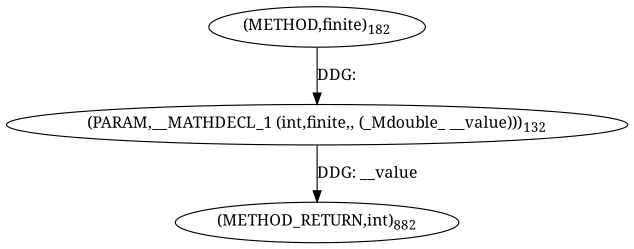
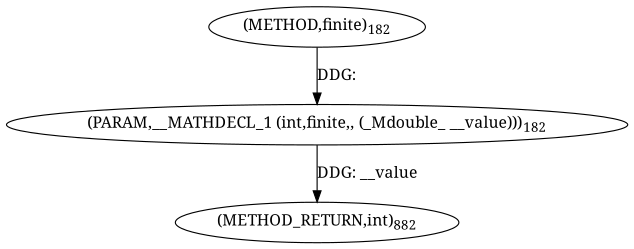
node "(PARAM,__MATHDECL_1 (int,finite,, (_Mdouble_ __value)))": text "132" -> "182"
